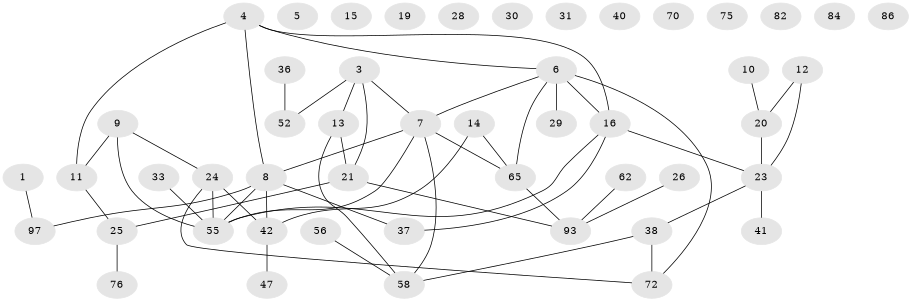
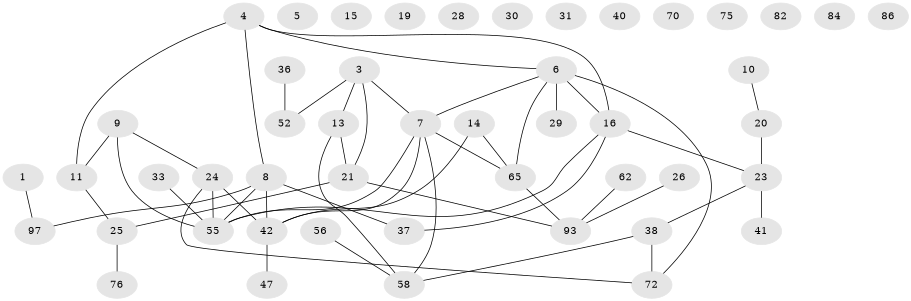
node "12": removed
edge "7" -- "8": now "7" -- "42"
